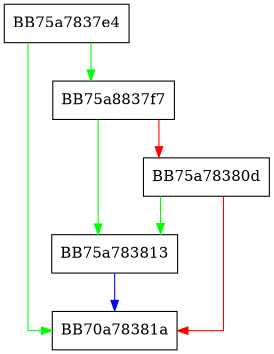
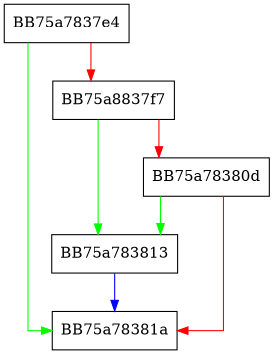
edge "BB75a7837e4" -> "BB75a8837f7": color green -> red
node "BB70a78381a": label "BB70a78381a" -> "BB75a78381a"
